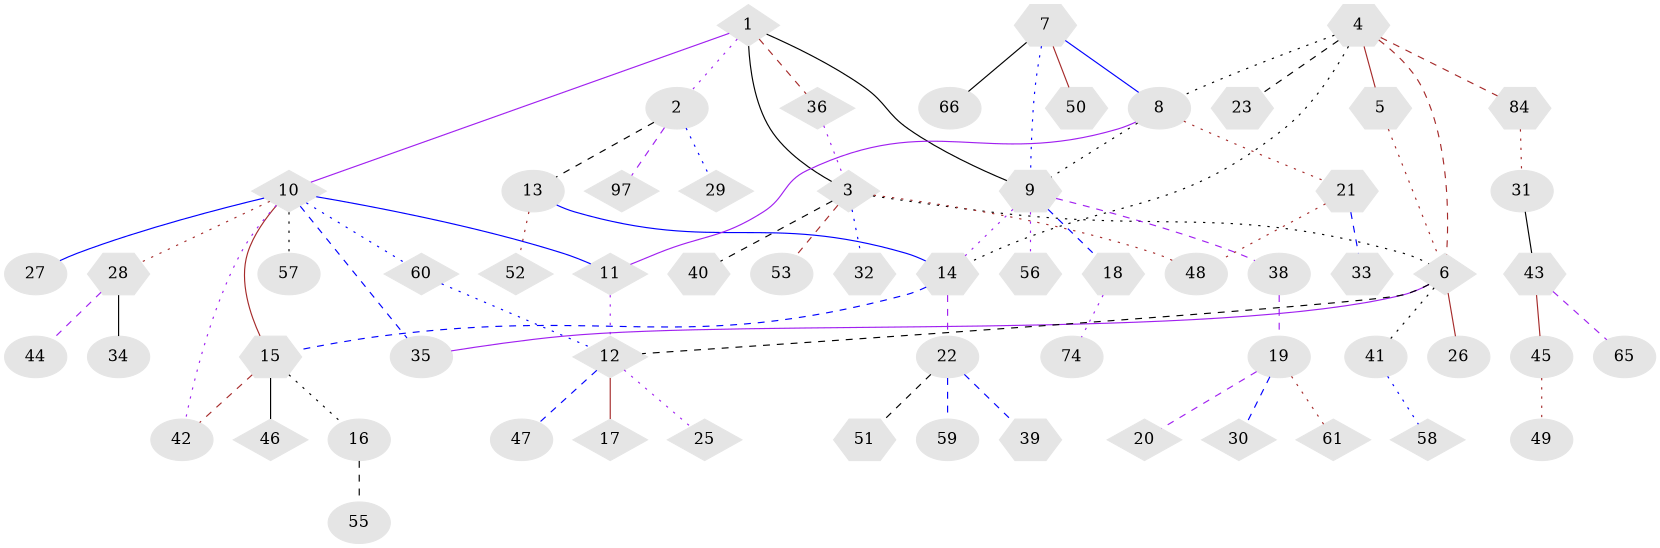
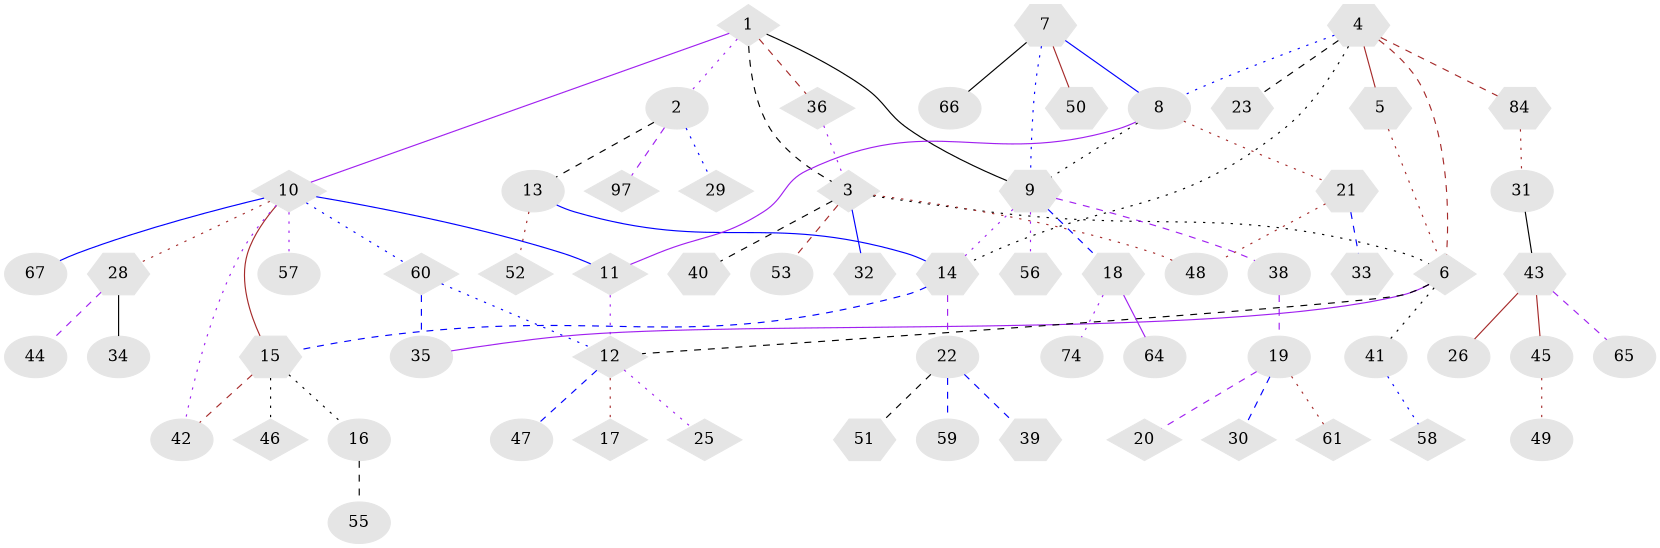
edge "4" -- "8": color black -> blue
edge "1" -- "3": style solid -> dashed
edge "3" -- "32": style dotted -> solid
edge "10" -- "57": color black -> purple
edge "10" -- "35": now "60" -- "35"
node "27": label "27" -> "67"
edge "6" -- "26": now "43" -- "26"
node "64": added
edge "15" -- "46": style solid -> dotted
edge "12" -- "17": style solid -> dotted
